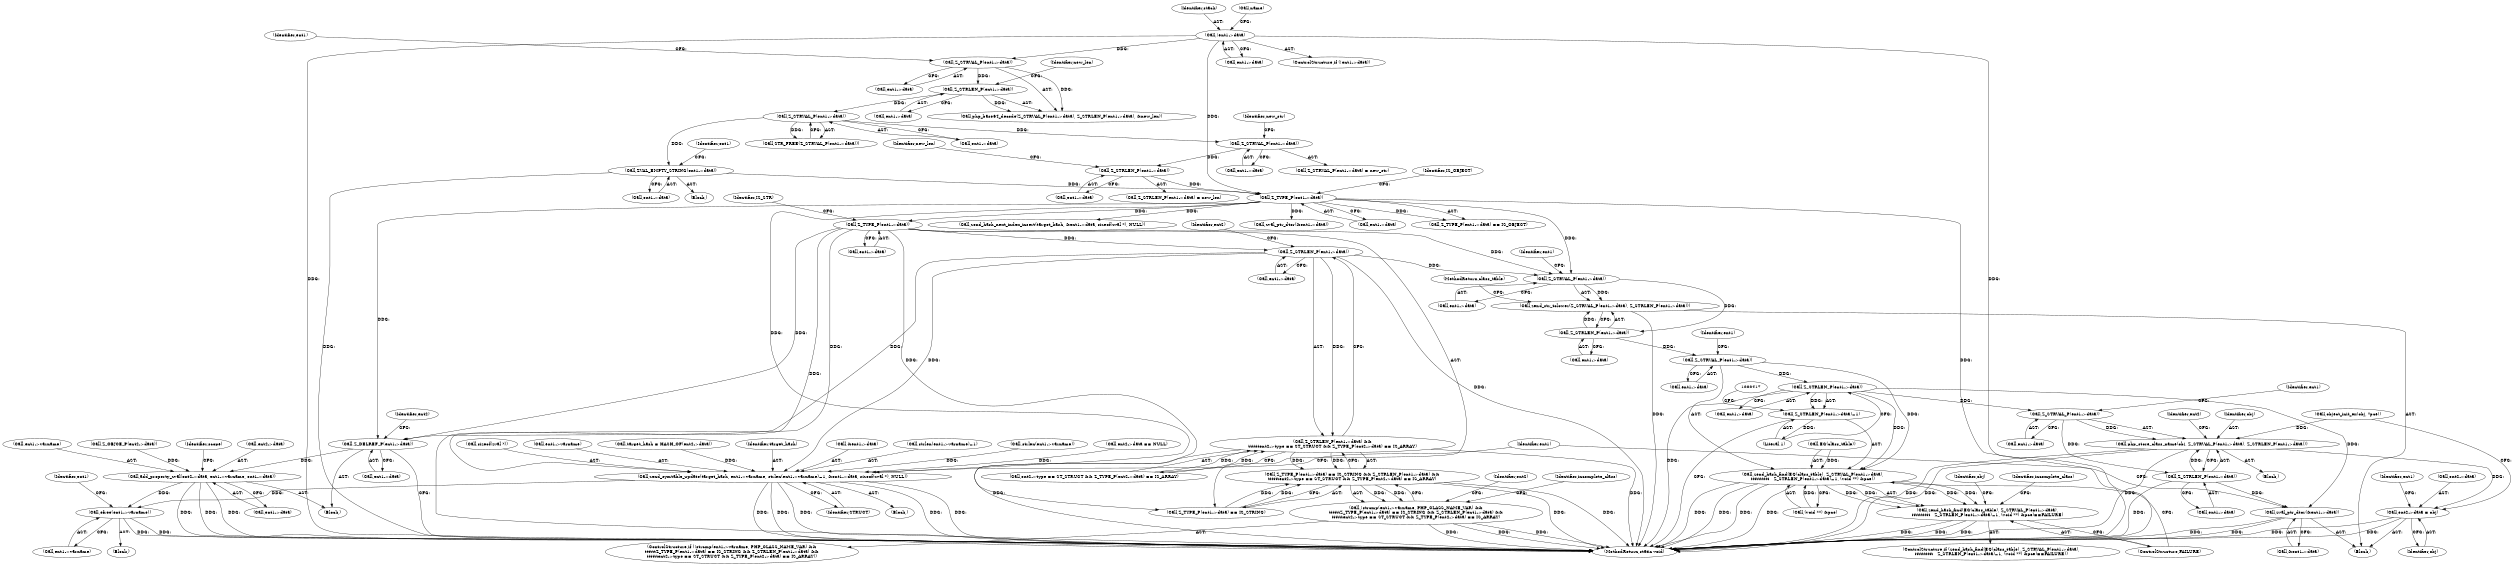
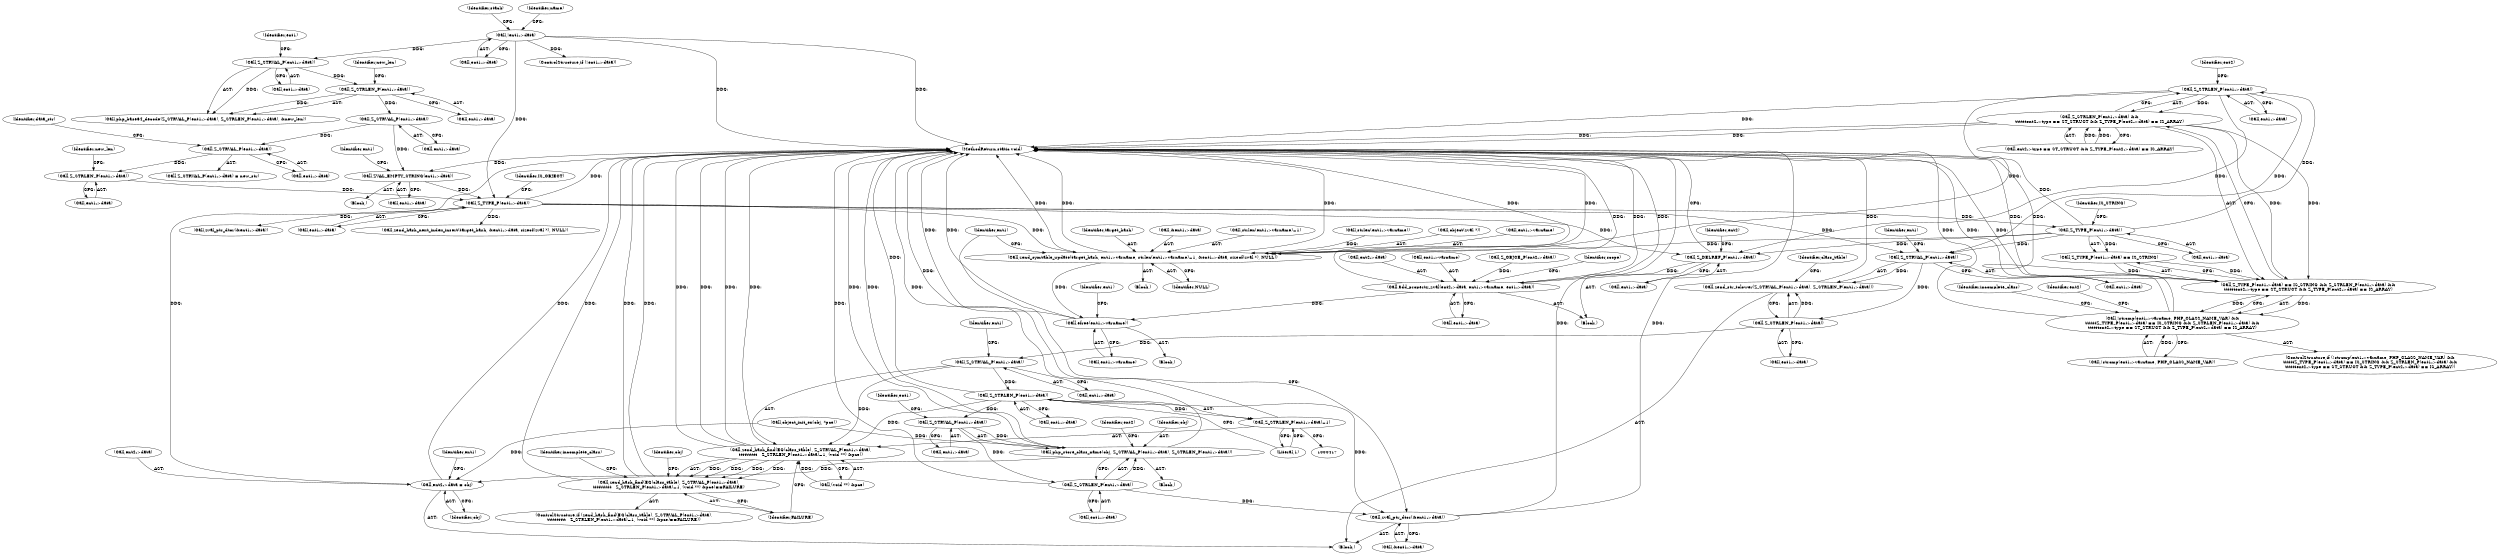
node "(Call,name)": label "(Call,name)" -> "(Identifier,name)"
edge "(Identifier,stack)" -> "(Call,!ent1->data)": label "AST: " -> "CFG: "
edge "(Call,!ent1->data)" -> "(ControlStructure,if (!ent1->data))": label "AST: " -> "DDG: "
node "(Identifier,new_str)": label "(Identifier,new_str)" -> "(Identifier,data_str)"
node "(Call,STR_FREE(Z_STRVAL_P(ent1->data)))": removed
node "(Identifier,IS_STR)": label "(Identifier,IS_STR)" -> "(Identifier,IS_STRING)"
node "(Call,Z_STRLEN_P(ent1->data) = new_len)": removed
node "(Call,Z_TYPE_P(ent1->data) == IS_OBJECT)": removed
node "(MethodReturn,class_table)": label "(MethodReturn,class_table)" -> "(Identifier,class_table)"
node "(Call,!strcmp(ent1->varname, PHP_CLASS_NAME_VAR))": added
edge "1000417" -> "(Call,Z_STRLEN_P(ent1->data)+1)": reversed
edge "(Literal,1)" -> "(Call,Z_STRLEN_P(ent1->data)+1)": label "AST: " -> "CFG: "
edge "(Call,Z_STRLEN_P(ent1->data)+1)" -> "(Literal,1)": label "DDG: " -> "CFG: "
node "(Call,sizeof(zval *))": label "(Call,sizeof(zval *))" -> "(Call,object(zval *))"
node "(Call,target_hash = HASH_OF(ent2->data))": removed
node "(Call,ent2->data == NULL)": removed
node "(Call,EG(class_table))": removed
edge "(Call,object_init_ex(obj, *pce))" -> "(Call,ent2->data = obj)": label "CFG: " -> "DDG: "
edge "(Call,Z_STRLEN_P(ent1->data)+1)" -> "(MethodReturn,static void)": label "CFG: " -> "DDG: "
node "(Identifier,STRUCT)": label "(Identifier,STRUCT)" -> "(Identifier,NULL)"
edge "(Call,ZVAL_EMPTY_STRING(ent1->data))" -> "(MethodReturn,static void)": reversed
node "(ControlStructure,FAILURE)": label "(ControlStructure,FAILURE)" -> "(Identifier,FAILURE)"
